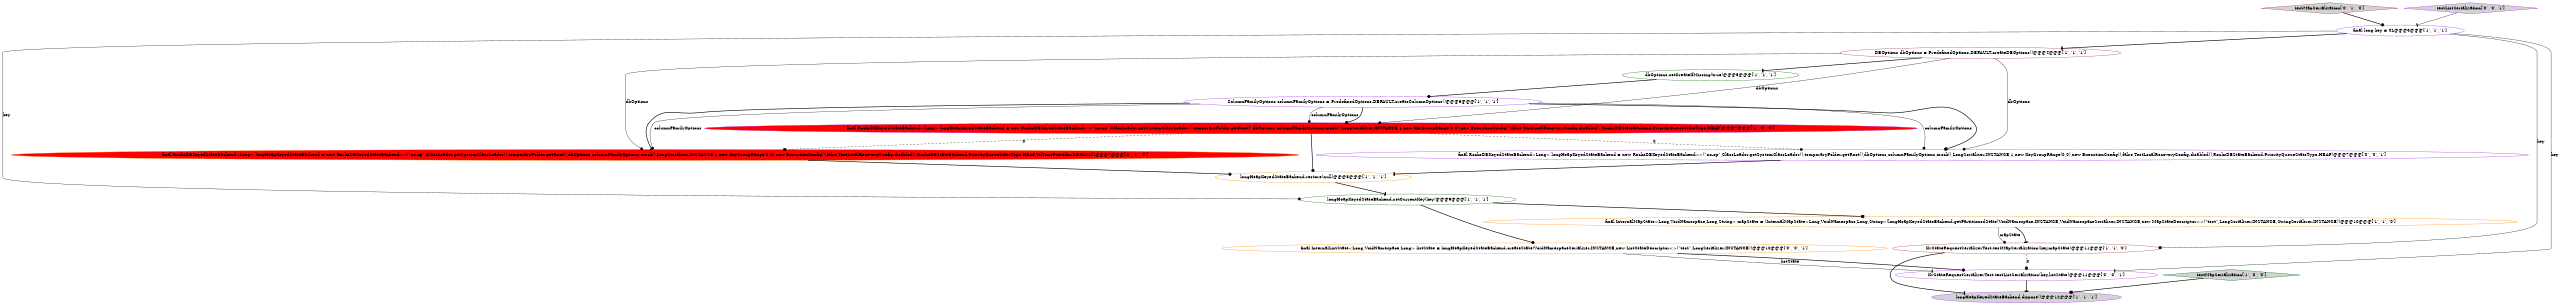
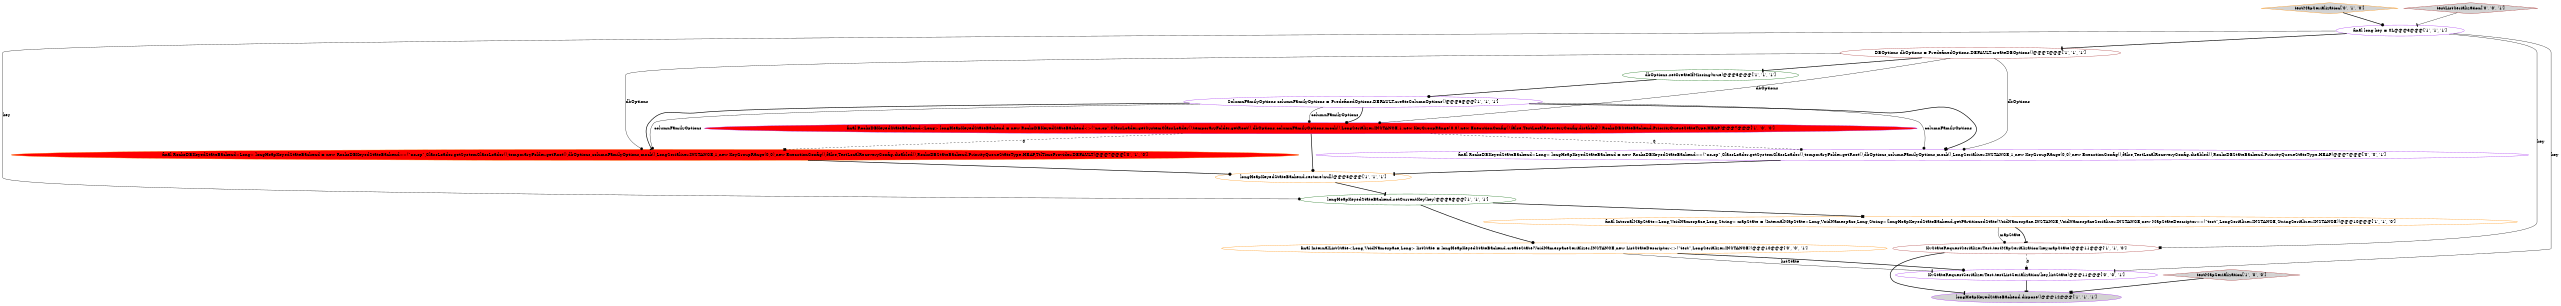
node "testMapSerialization['0', '1', '0']": color brown -> darkorange
node "testListSerialization['0', '0', '1']": color purple -> brown
node "testMapSerialization['1', '0', '0']": color darkgreen -> brown
